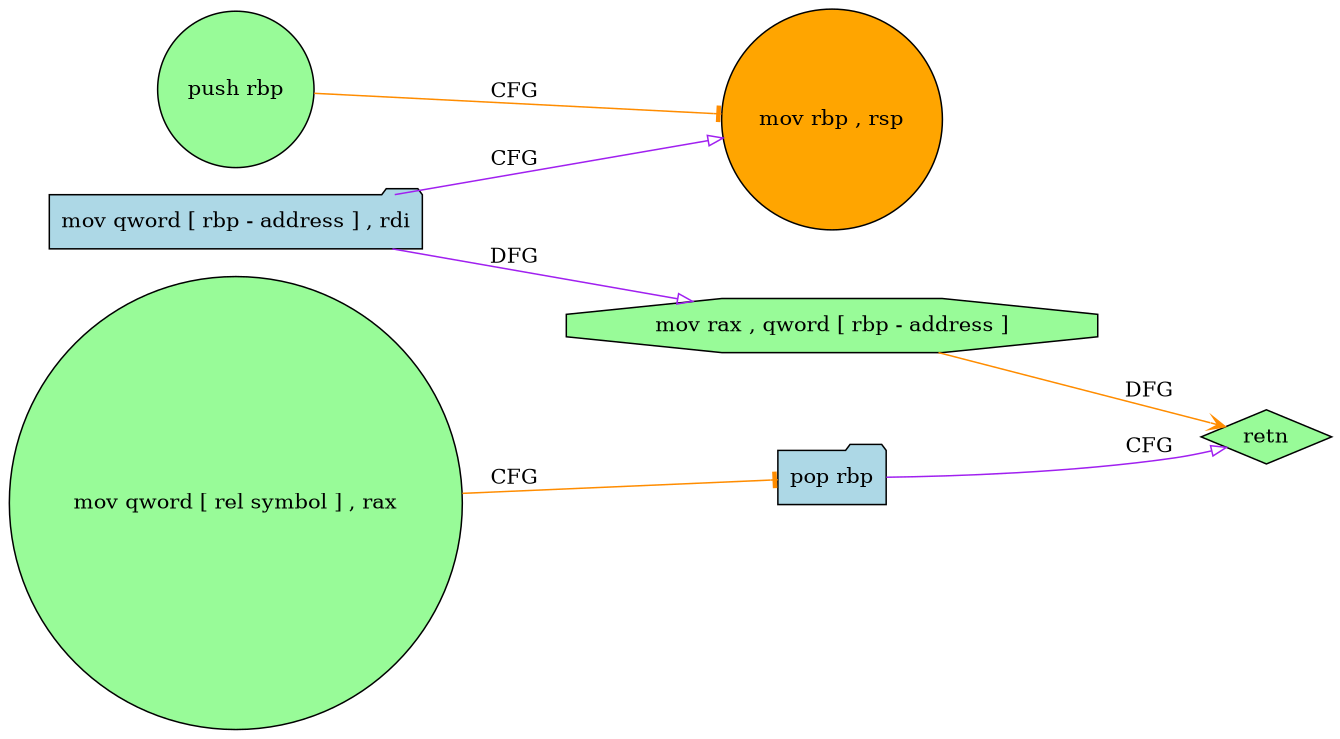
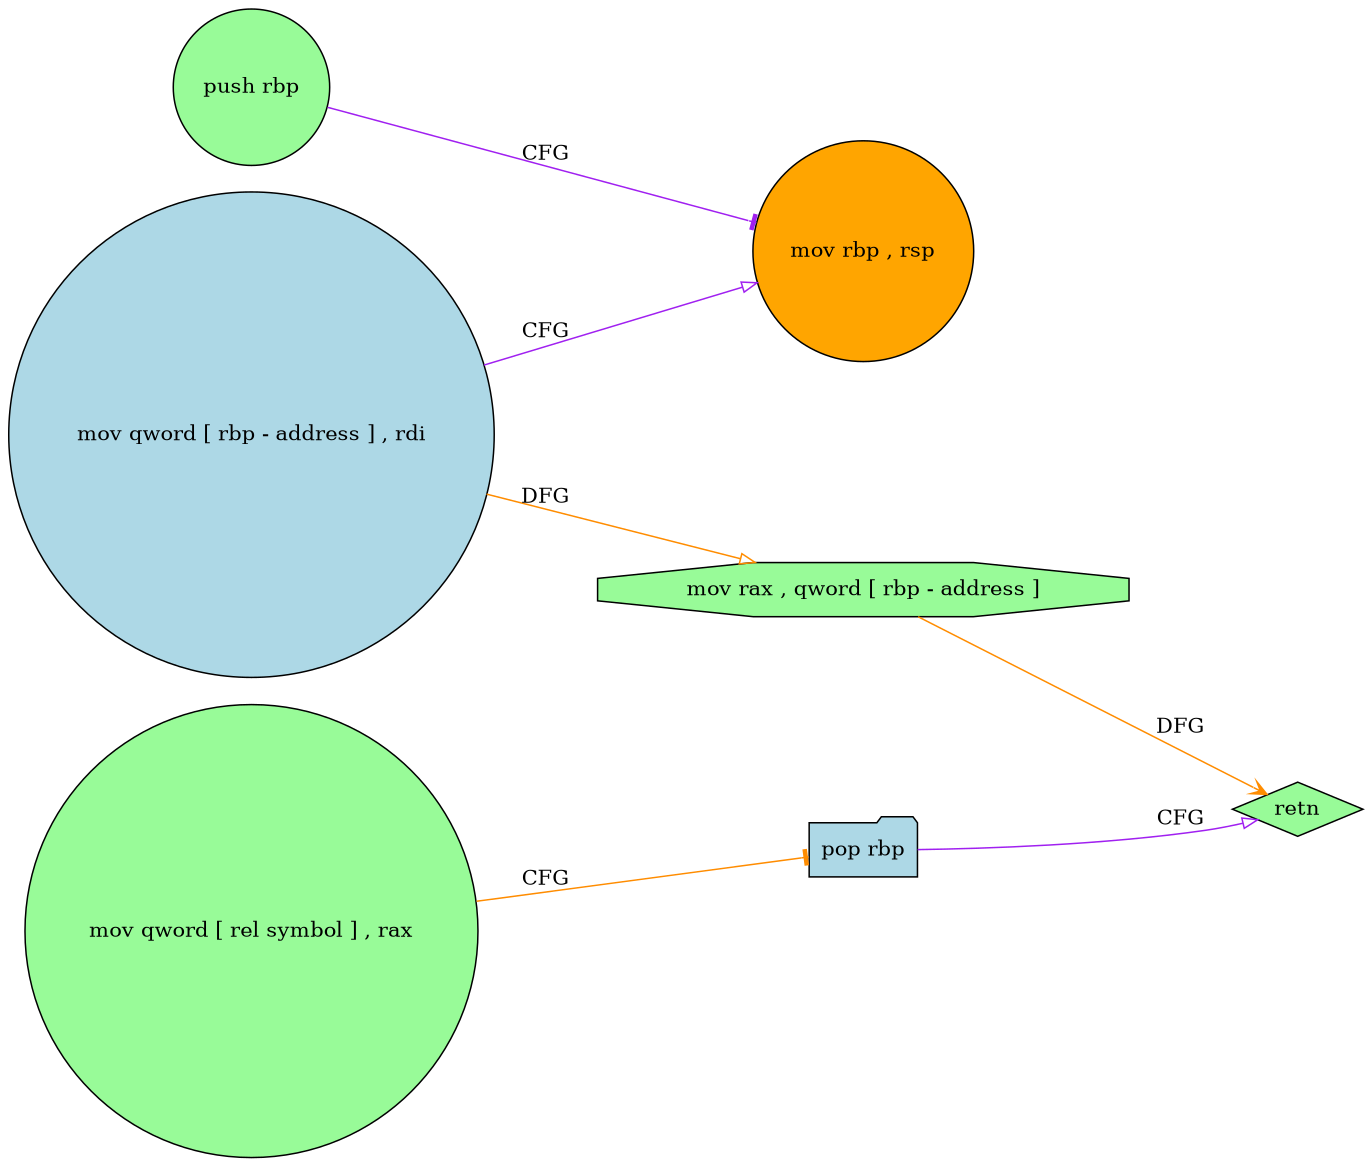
edge "push rbp" -> "mov rbp , rsp": color darkorange -> purple
node "mov qword [ rbp - address ] , rdi": shape folder -> circle
edge "mov qword [ rbp - address ] , rdi" -> "mov rax , qword [ rbp - address ]": color purple -> darkorange
